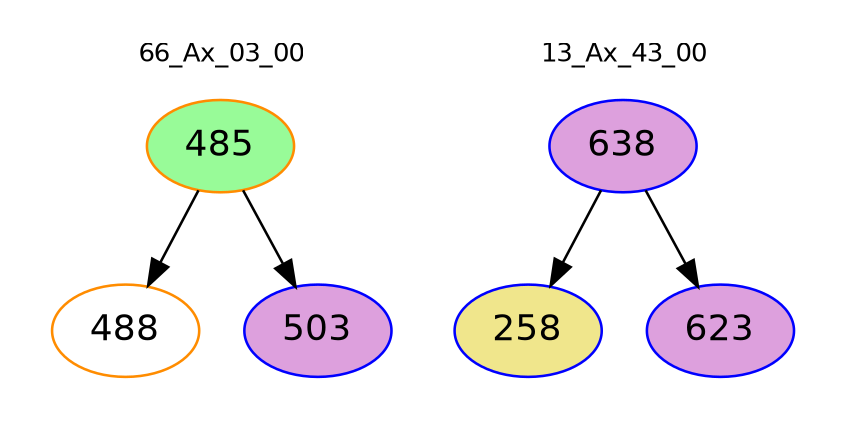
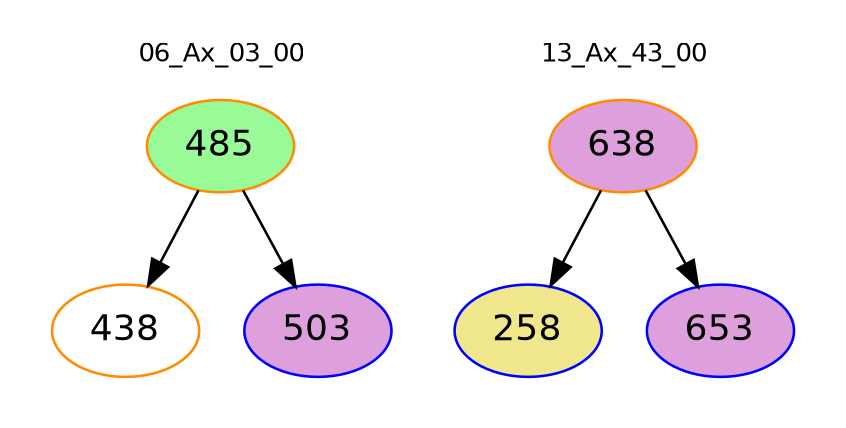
cluster "66_Ax_03_00": label "66_Ax_03_00" -> "06_Ax_03_00"
node "638": color blue -> darkorange
node "488": label "488" -> "438"
node "623": label "623" -> "653"
